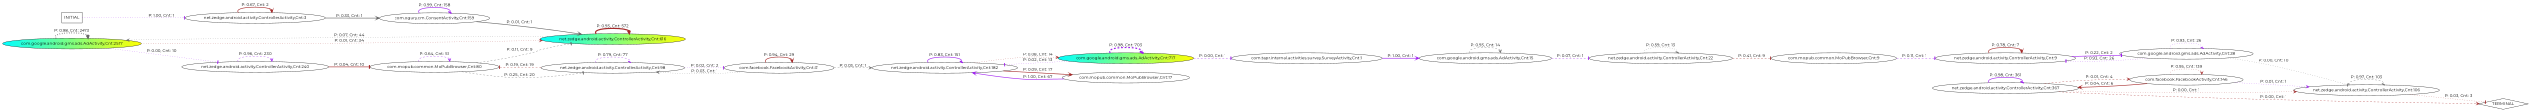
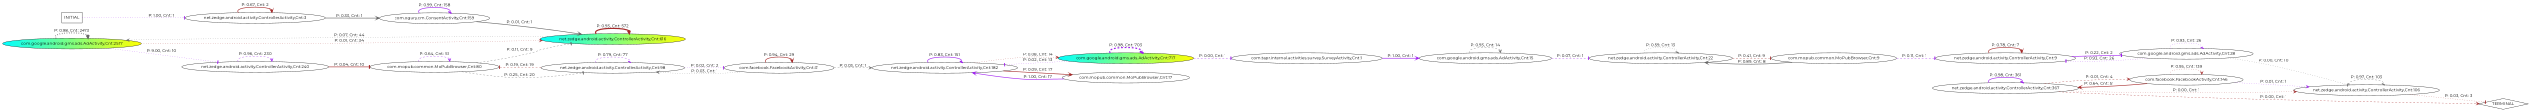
edge "com.google.android.gms.ads.AdActivity,Cnt:2517" -> "net.zedge.android.activity.ControllerActivity,Cnt:240": label "P: 0.00, Cnt: 10" -> "P: 9.00, Cnt: 10"
edge "com.mopub.common.MoPubBrowser,Cnt:9" -> "net.zedge.android.activity.ControllerActivity,Cnt:22": added, label "P: 0.89, Cnt: 8"
edge "com.mopub.common.MoPubBrowser,Cnt:17" -> "net.zedge.android.activity.ControllerActivity,Cnt:182": label "P: 1.00, Cnt: 67" -> "P: 1.00, Cnt: 17"
edge "com.facebook.FacebookActivity,Cnt:146" -> "net.zedge.android.activity.ControllerActivity,Cnt:367": label "P: 0.04, Cnt: 6" -> "P: 0.64, Cnt: 51"
